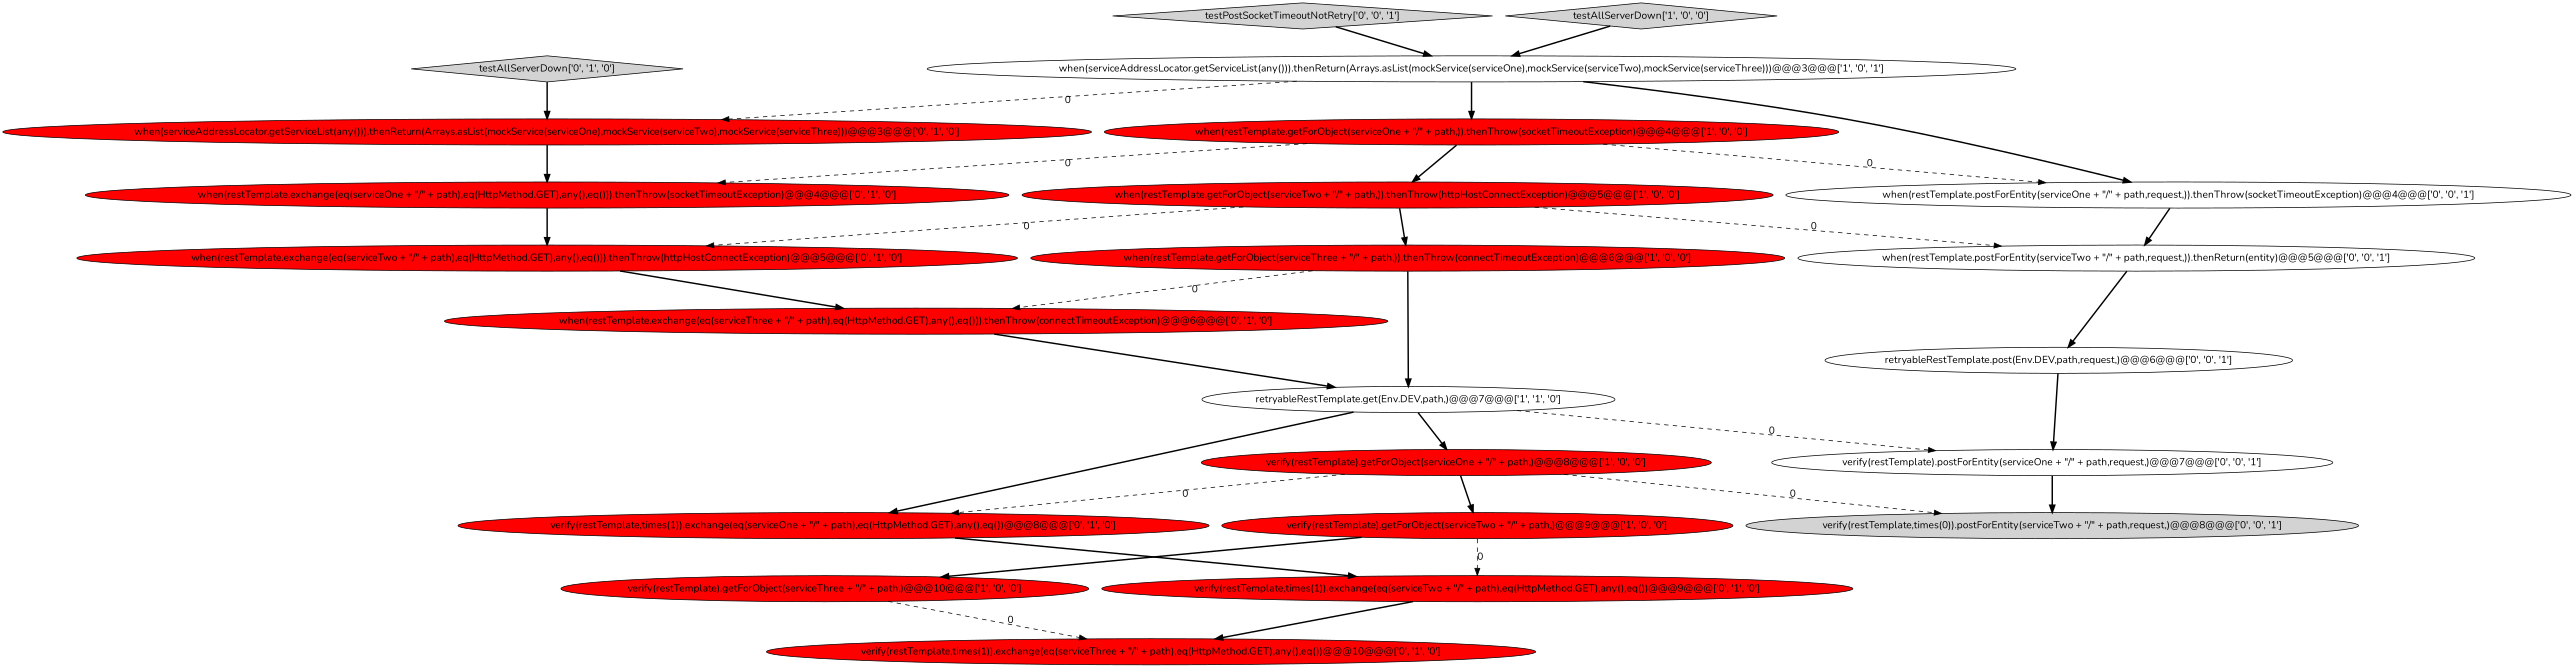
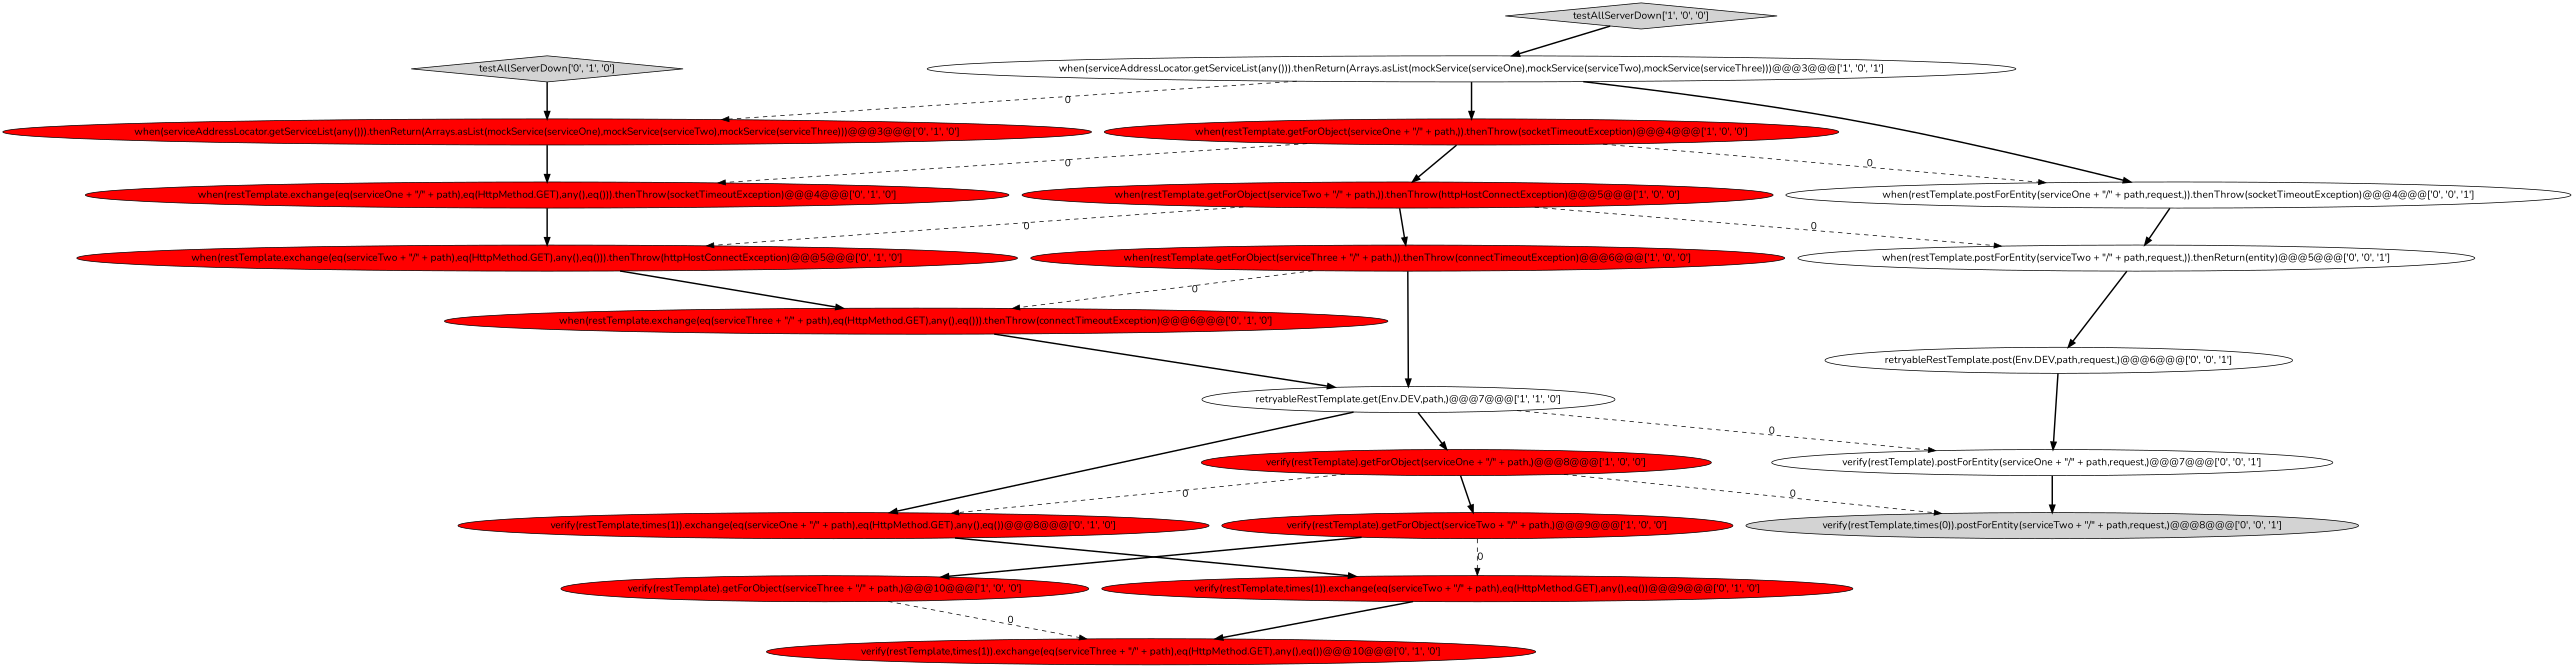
node "testPostSocketTimeoutNotRetry['0', '0', '1']": removed
